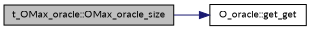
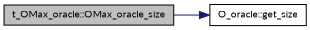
node "O_oracle::get_get": label "O_oracle::get_get" -> "O_oracle::get_size"
